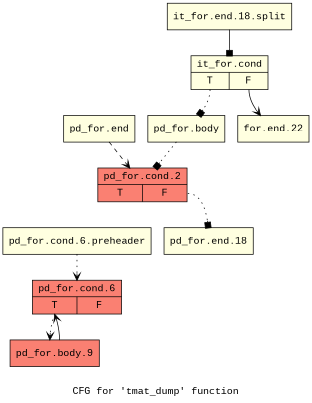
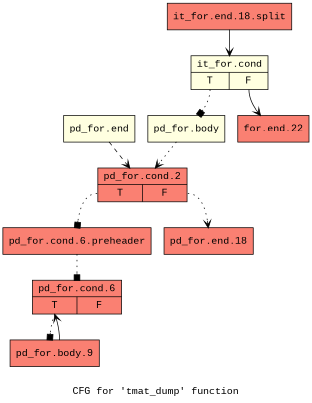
node "it_for.end.18.split": fillcolor lightyellow -> salmon
edge "it_for.end.18.split" -> "it_for.cond": arrowhead box -> vee
node "for.end.22": fillcolor lightyellow -> salmon
edge "pd_for.body" -> "pd_for.cond.2": arrowhead box -> vee
edge "pd_for.cond.2" -> "pd_for.cond.6.preheader": added
edge "pd_for.cond.2" -> "pd_for.end.18": arrowhead box -> vee
node "pd_for.cond.6.preheader": fillcolor lightyellow -> salmon
node "pd_for.end.18": fillcolor lightyellow -> salmon
edge "pd_for.cond.6.preheader" -> "pd_for.cond.6": arrowhead vee -> box
edge "pd_for.cond.6" -> "pd_for.body.9": arrowhead vee -> box
